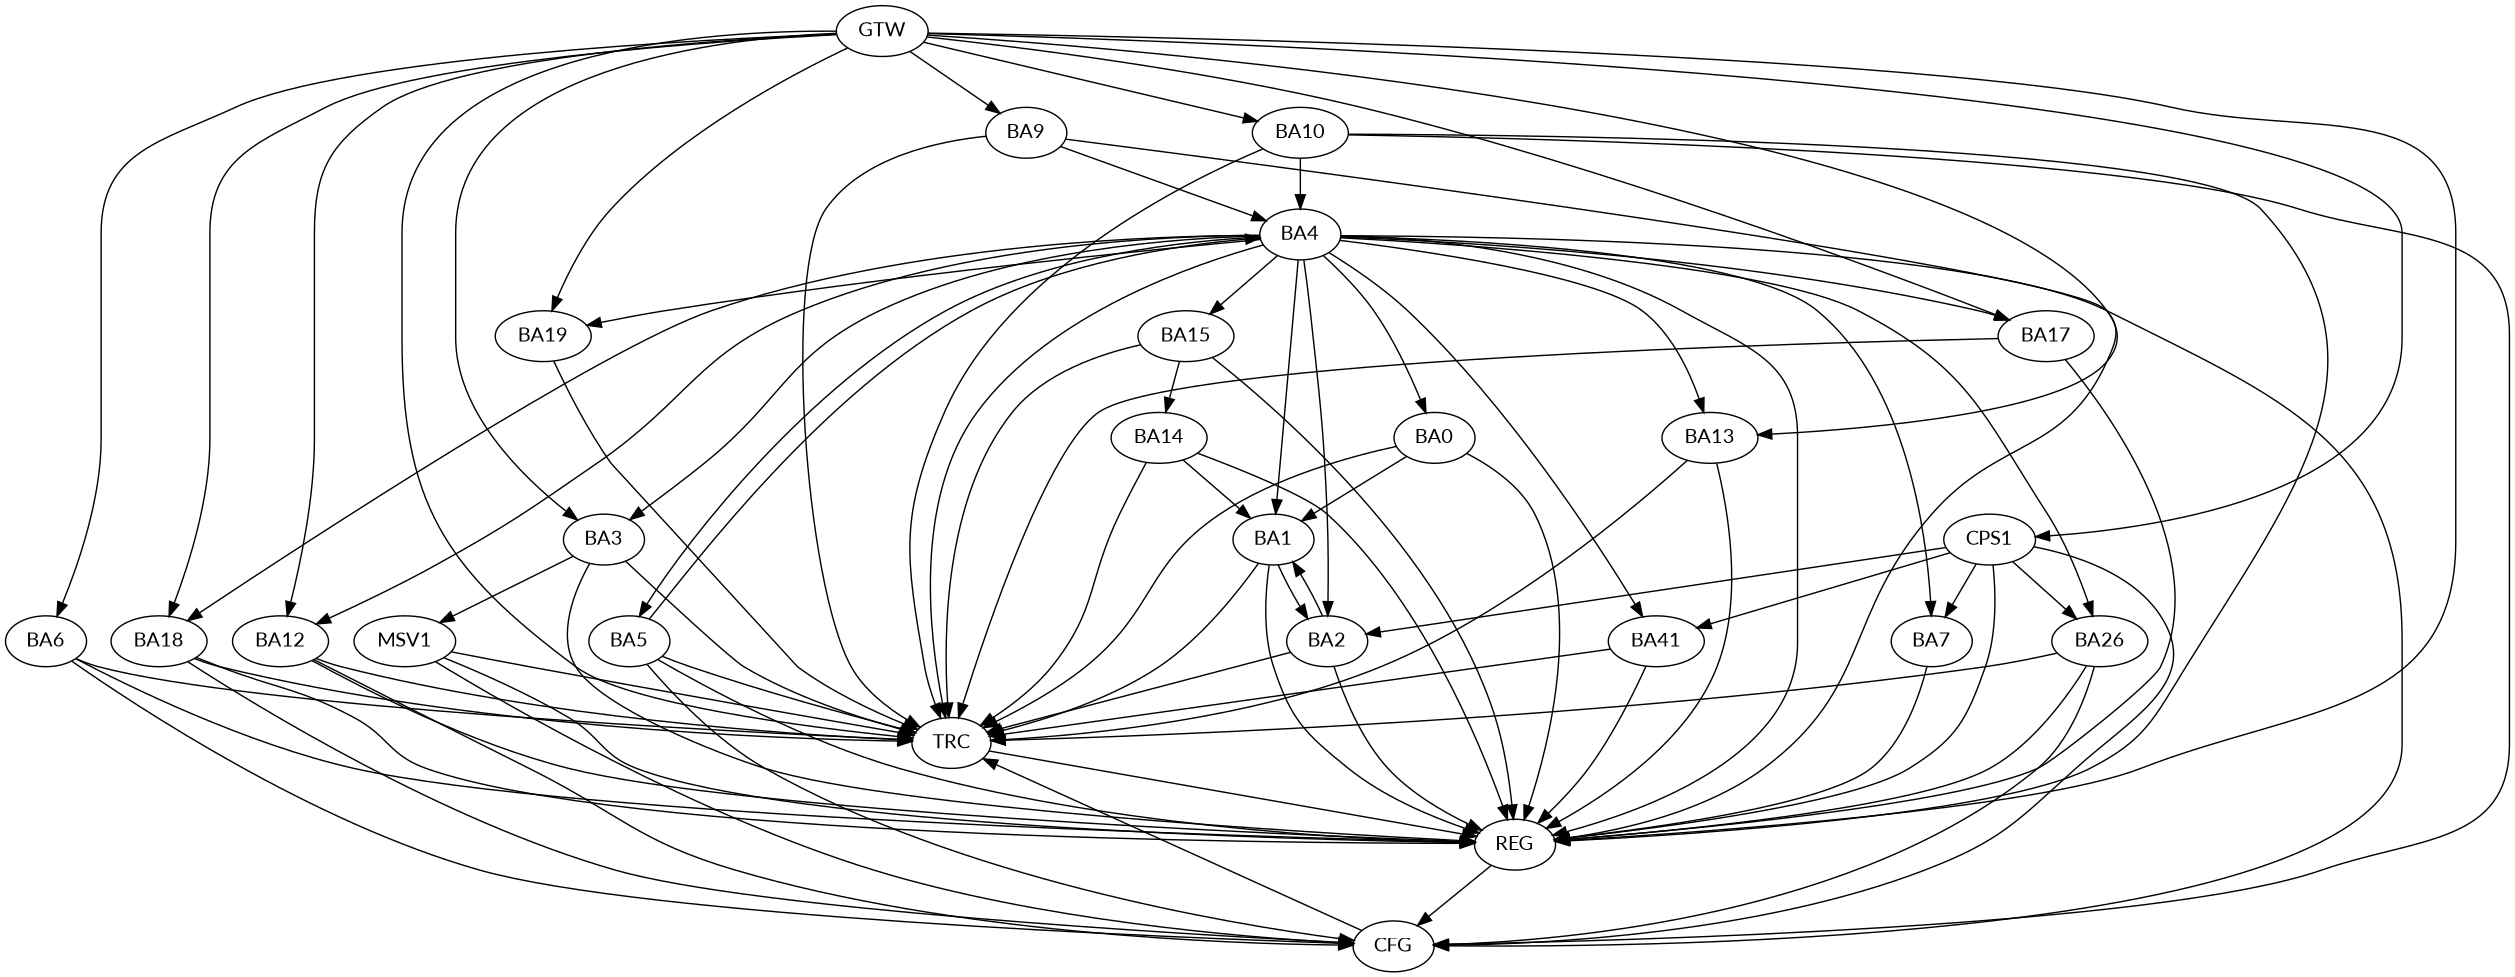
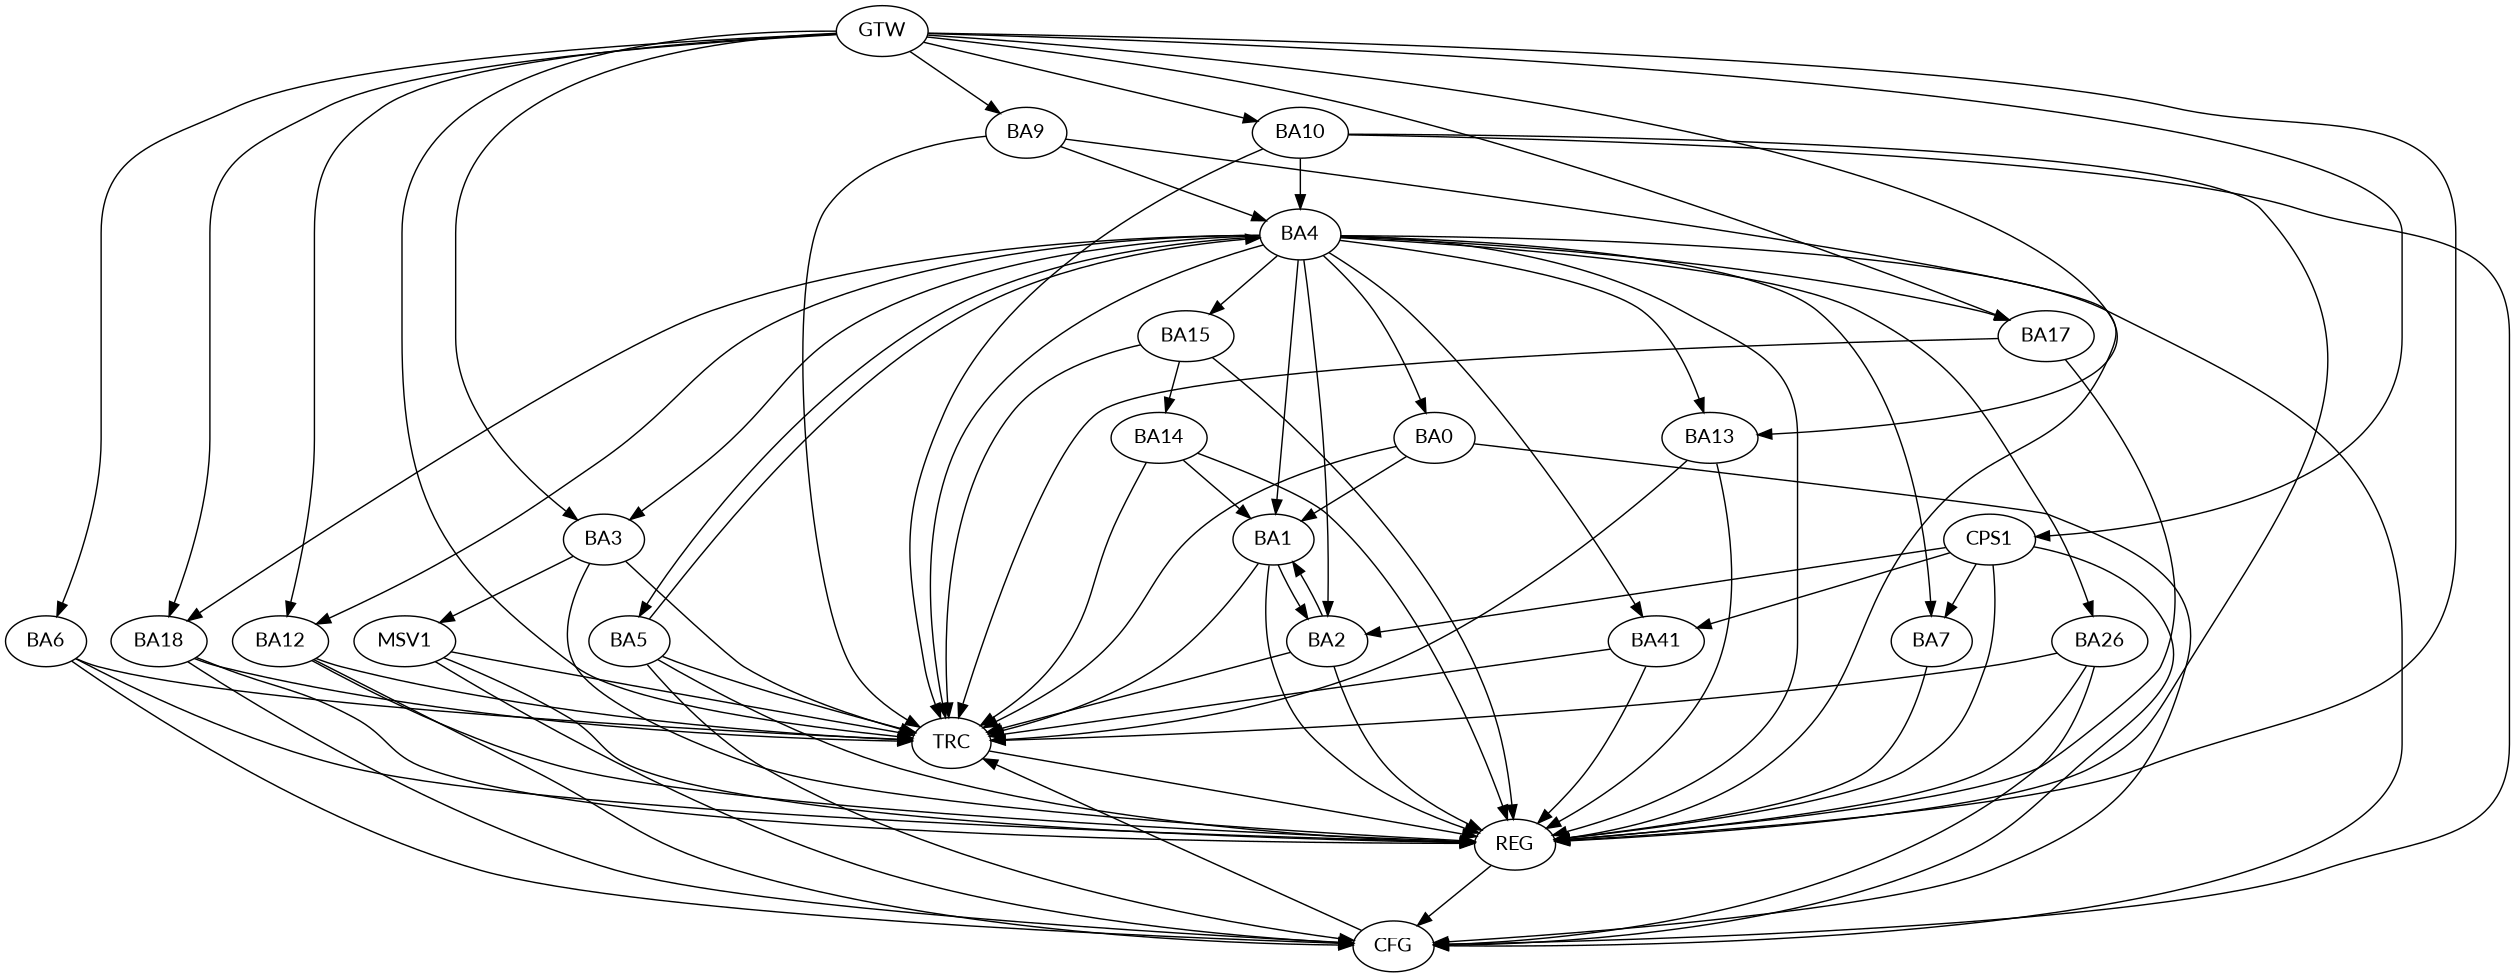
node "BA19": removed
edge "CPS1" -> "BA26": removed
edge "BA0" -> "REG": now "BA0" -> "CFG"
